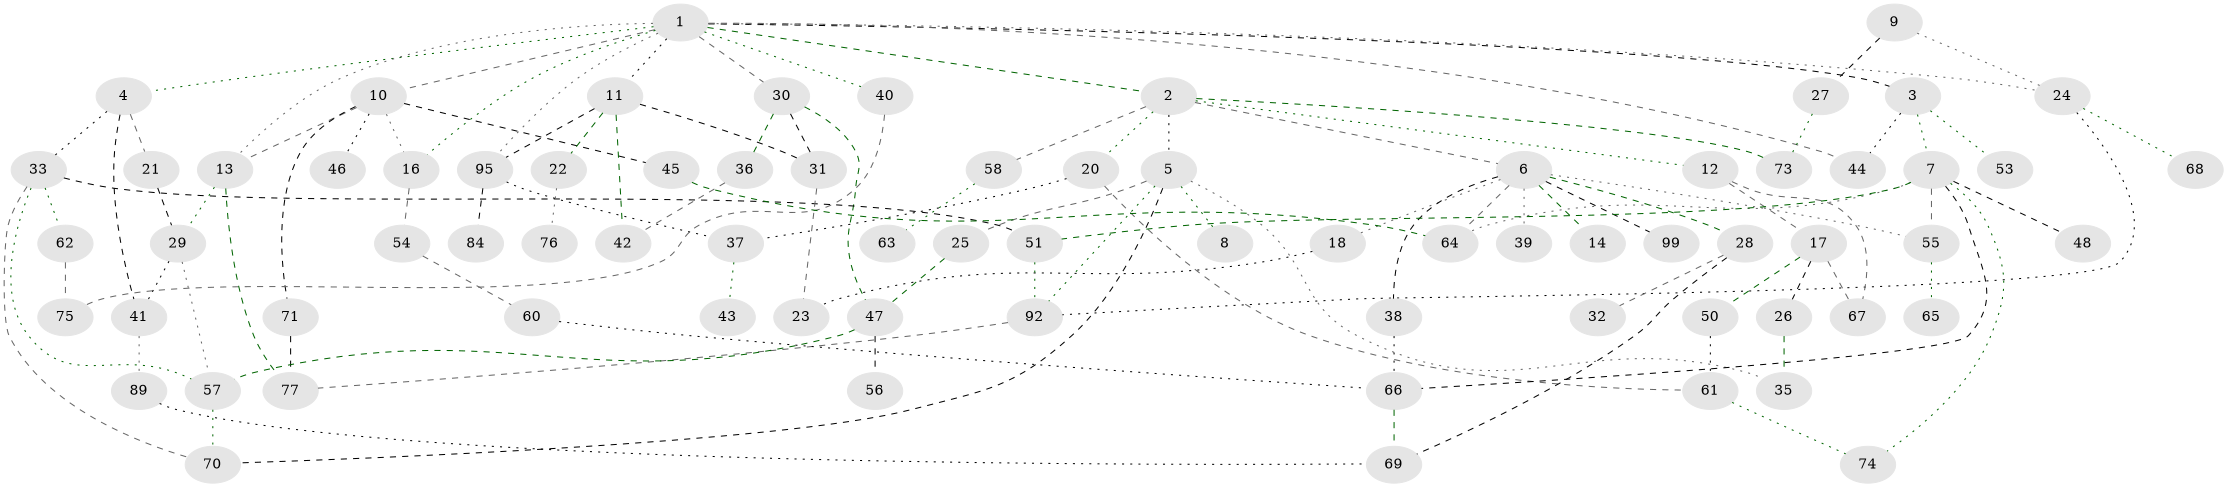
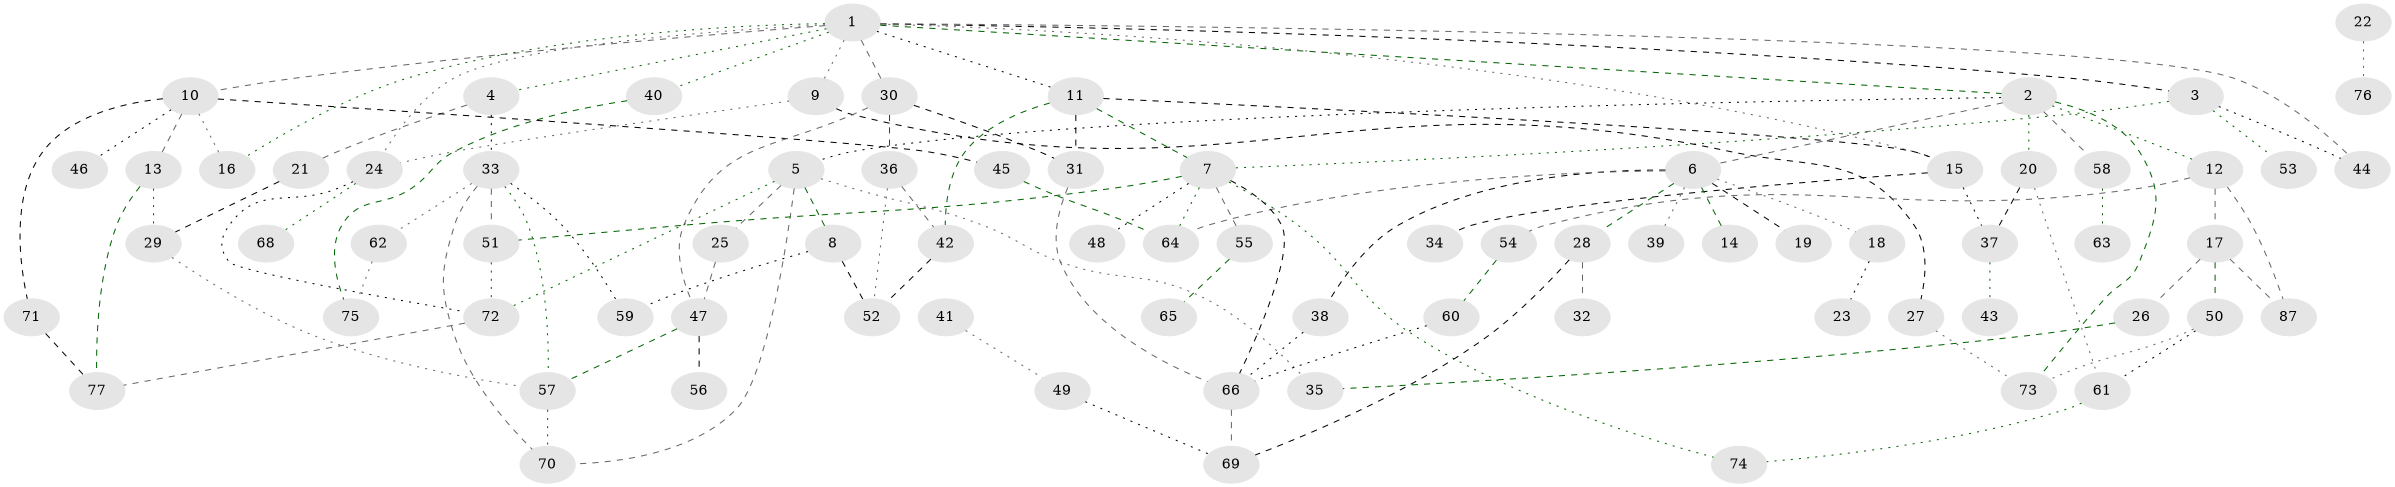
edge "1" -- "13": now "1" -- "9"
edge "11" -- "22": now "11" -- "7"
edge "27" -- "73": color darkgreen -> gray40
node "95": label "95" -> "15"
edge "30" -- "47": color darkgreen -> gray40
edge "33" -- "51": color black -> gray40
edge "6" -- "55": removed
edge "20" -- "37": style dotted -> dashed
edge "5" -- "8": style dotted -> dashed
edge "7" -- "64": color gray40 -> darkgreen
edge "33" -- "62": color darkgreen -> gray40
edge "16" -- "54": now "12" -- "54"
edge "7" -- "48": style dashed -> dotted
edge "4" -- "41": removed
node "84": label "84" -> "34"
edge "31" -- "23": now "31" -- "66"
node "99": label "99" -> "19"
edge "25" -- "47": color darkgreen -> gray40
edge "55" -- "65": style dotted -> dashed
edge "54" -- "60": color gray40 -> darkgreen
edge "17" -- "26": color black -> gray40
edge "62" -- "75": style dashed -> dotted
edge "29" -- "41": removed
edge "40" -- "75": color gray40 -> darkgreen
node "59": added
node "52": added
node "92": label "92" -> "72"
node "67": label "67" -> "87"
edge "20" -- "61": style dashed -> dotted
edge "50" -- "73": added
node "89": label "89" -> "49"
edge "66" -- "69": color darkgreen -> gray40
edge "5" -- "70": color black -> gray40
